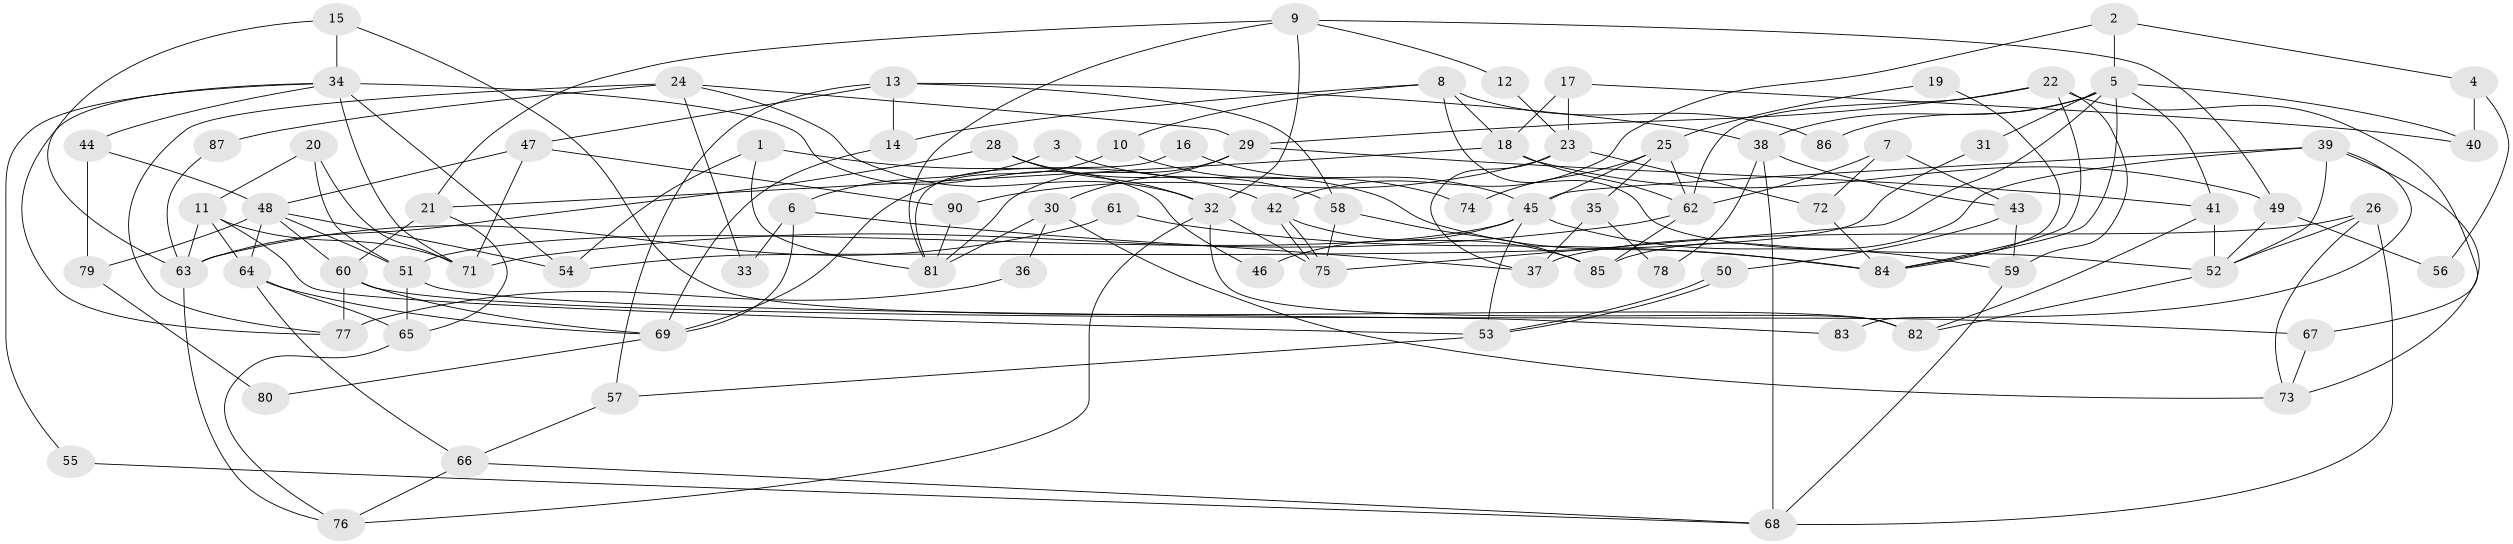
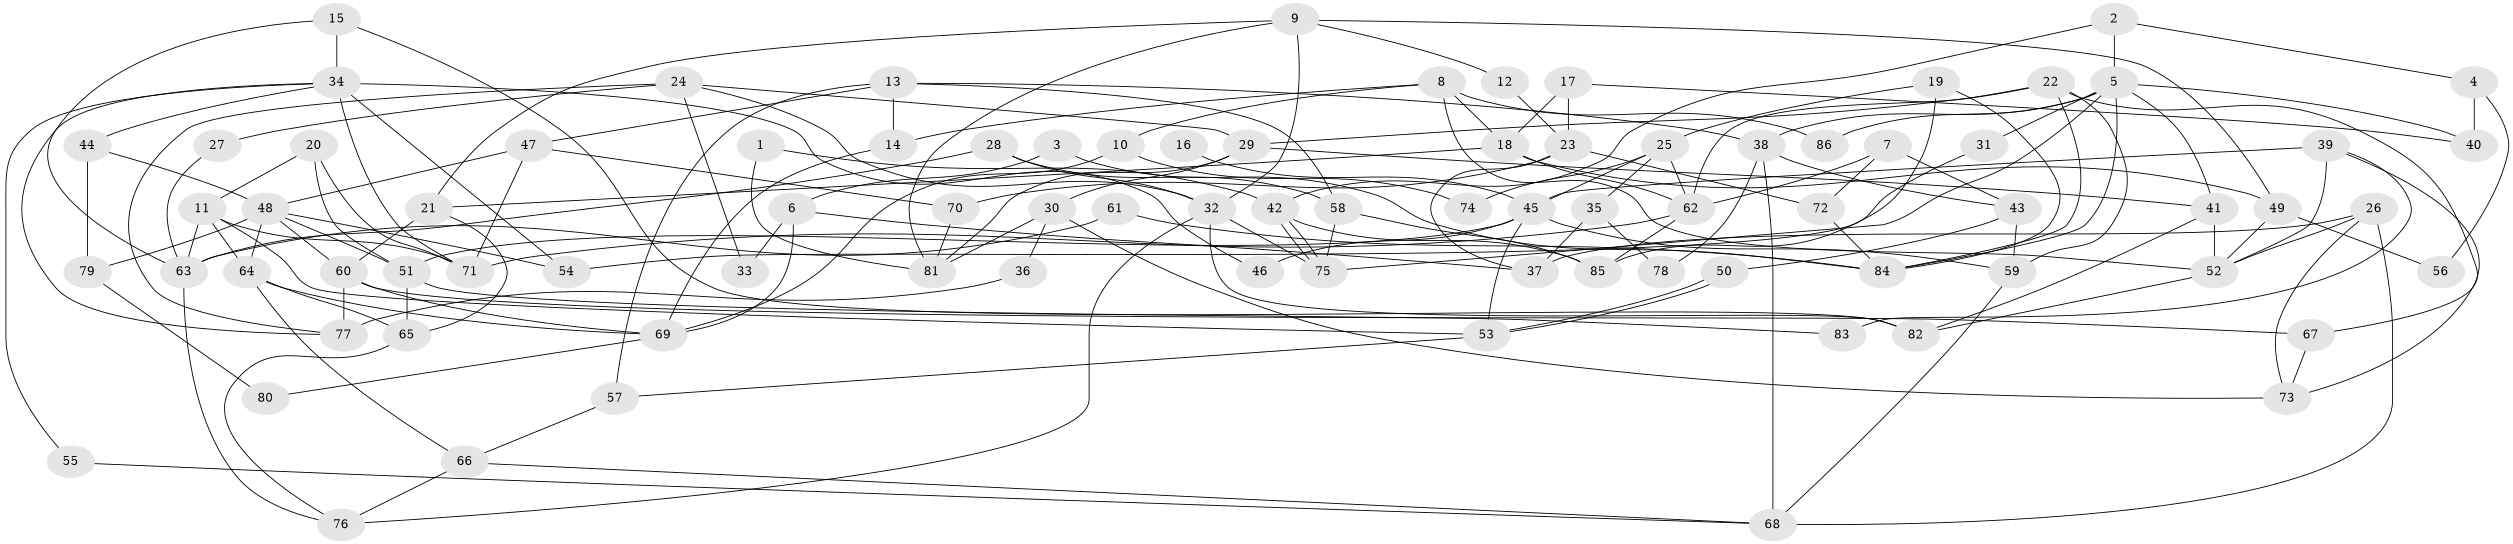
node "87": label "87" -> "27"
edge "16" -- "81": removed
edge "1" -- "54": removed
node "90": label "90" -> "70"
edge "39" -- "85": now "19" -- "85"
